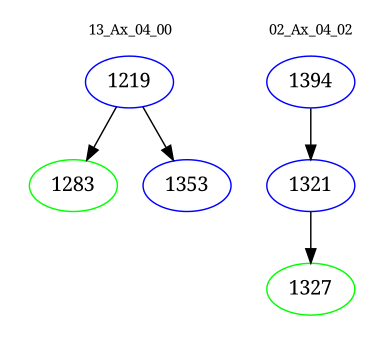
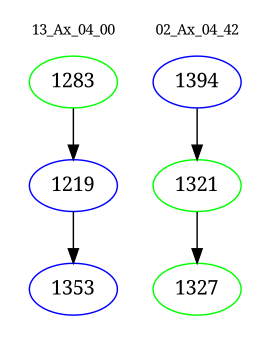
cluster "02_Ax_04_02": label "02_Ax_04_02" -> "02_Ax_04_42"
edge "1219" -> "1283": reversed
node "1321": color blue -> green
